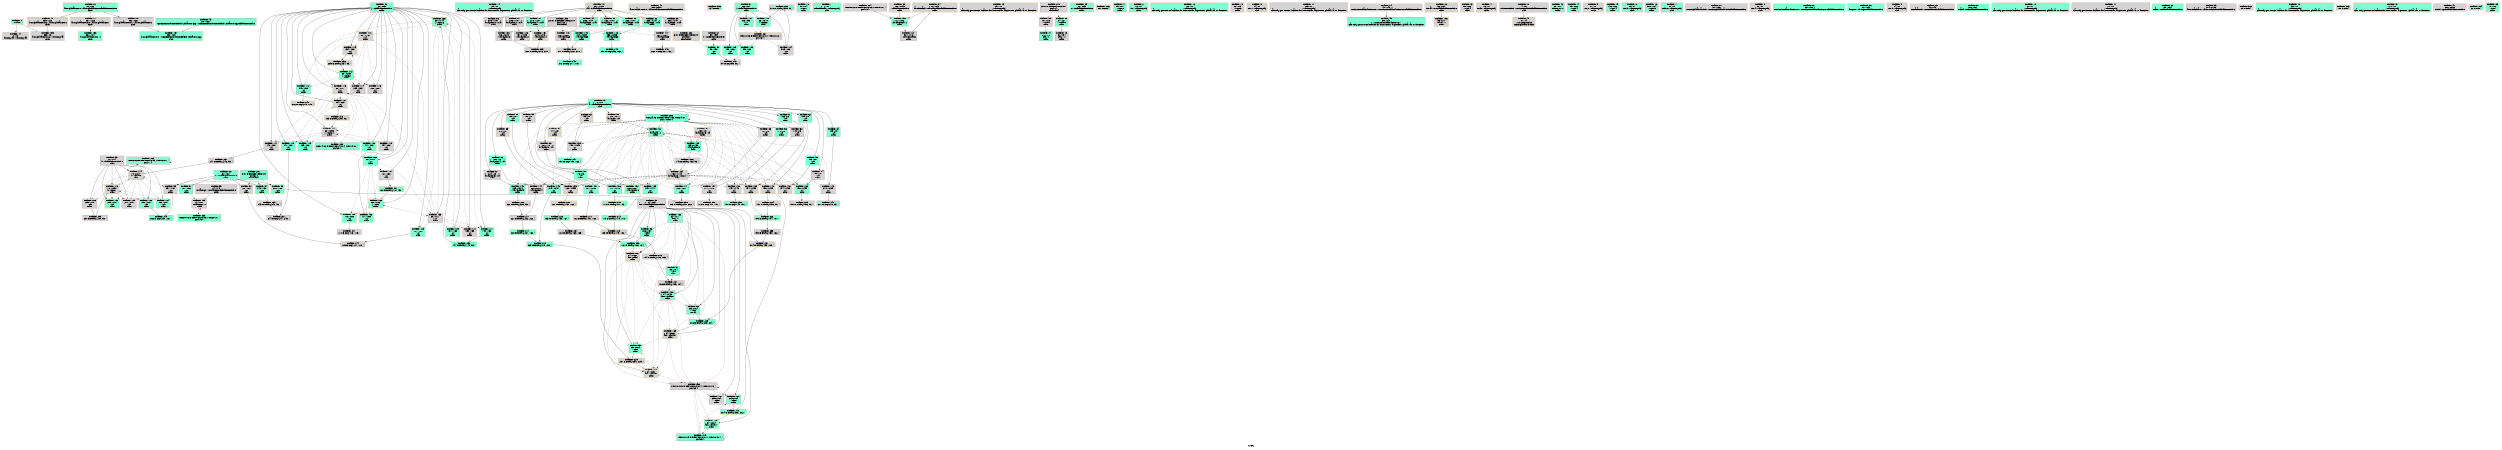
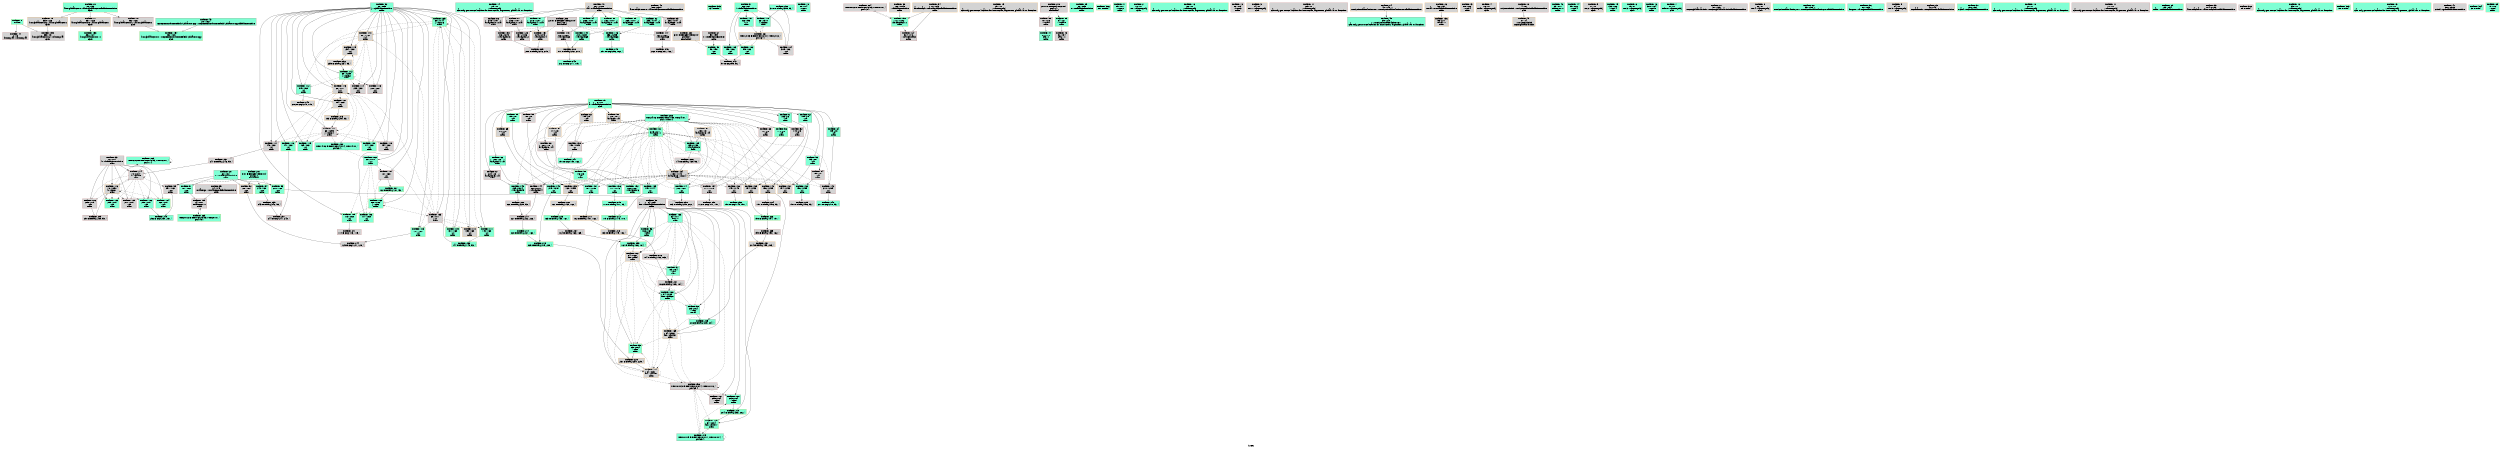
node "NodeID: 1": removed
node "NodeID: 5": text "ZNSt" -> "Glob"
